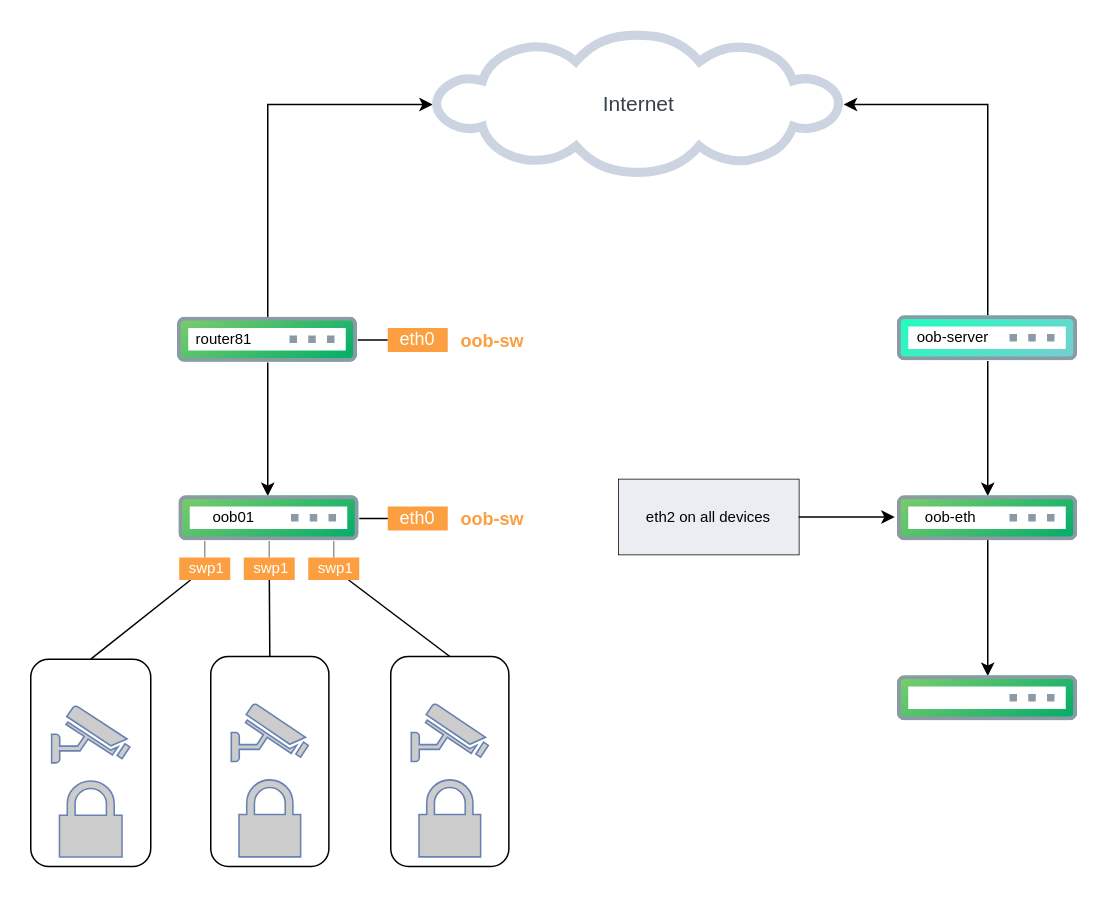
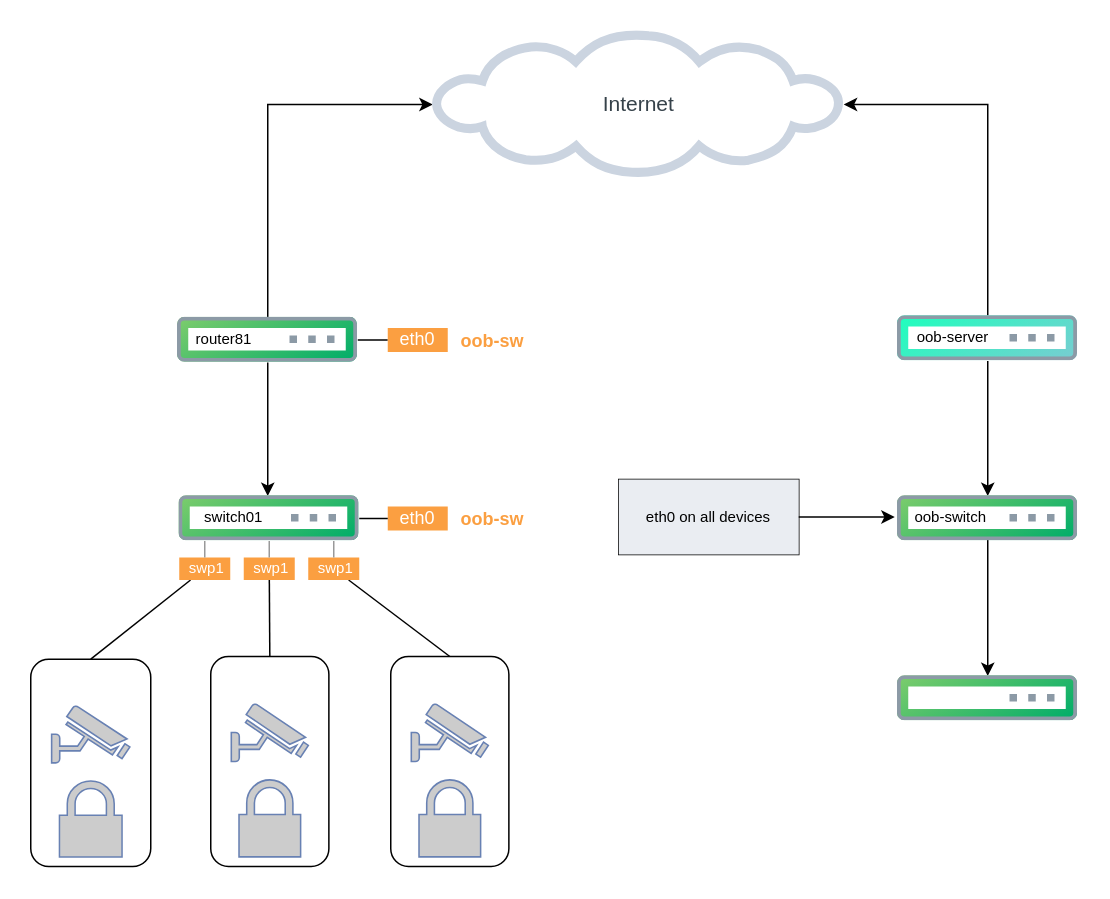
node "oob01": label "oob01" -> "switch01"
node "eth2 on all devices": label "eth2 on all devices" -> "eth0 on all devices"
node "oob-eth": label "oob-eth" -> "oob-switch"
